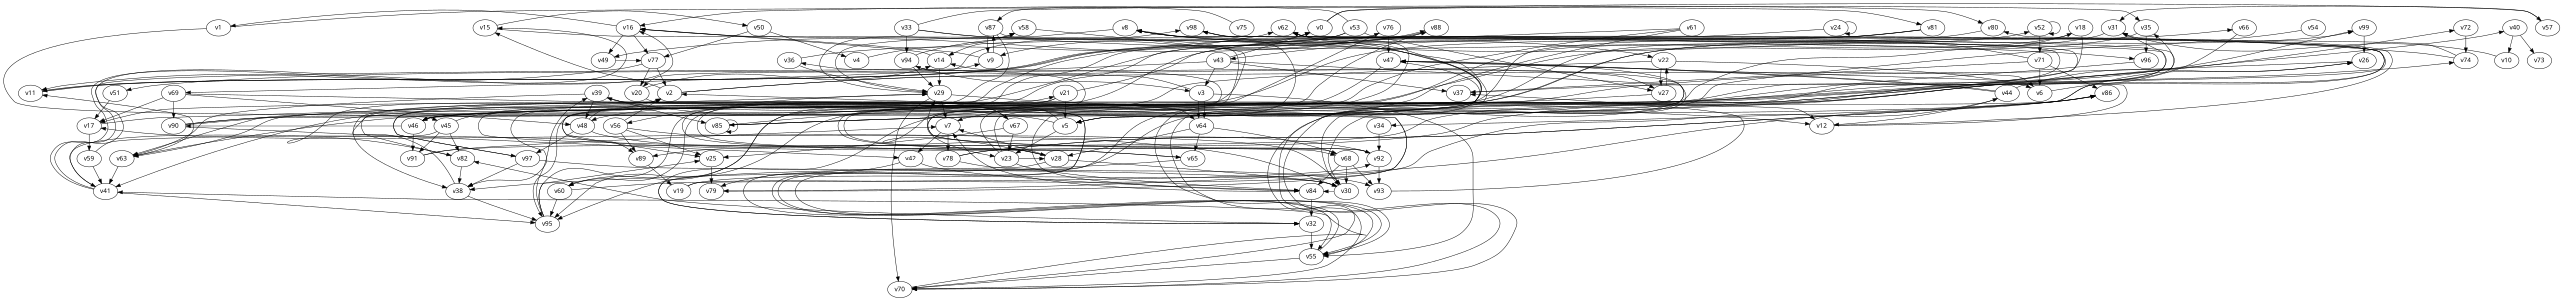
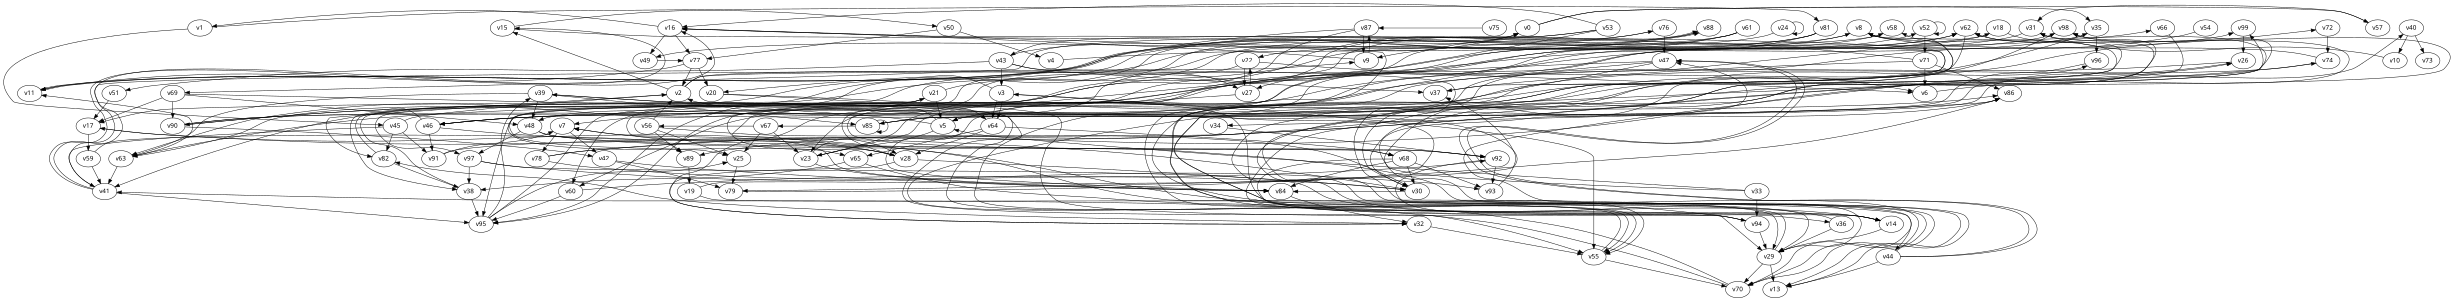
node "v80": removed
edge "v29" -> "v7": removed
node "v12": label "v12" -> "v13"
